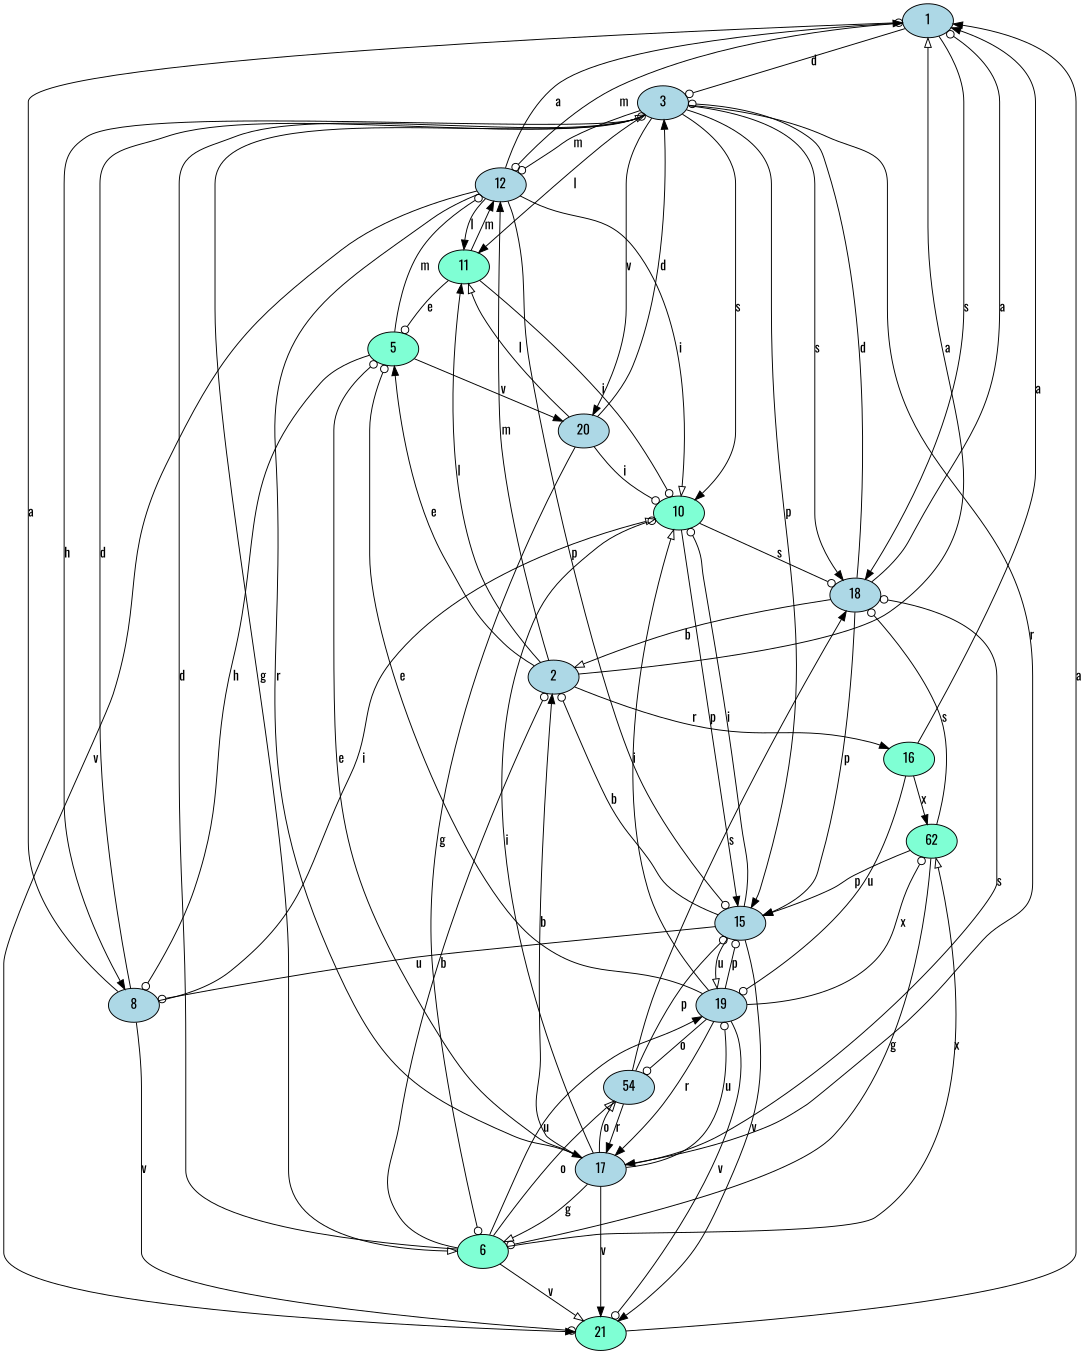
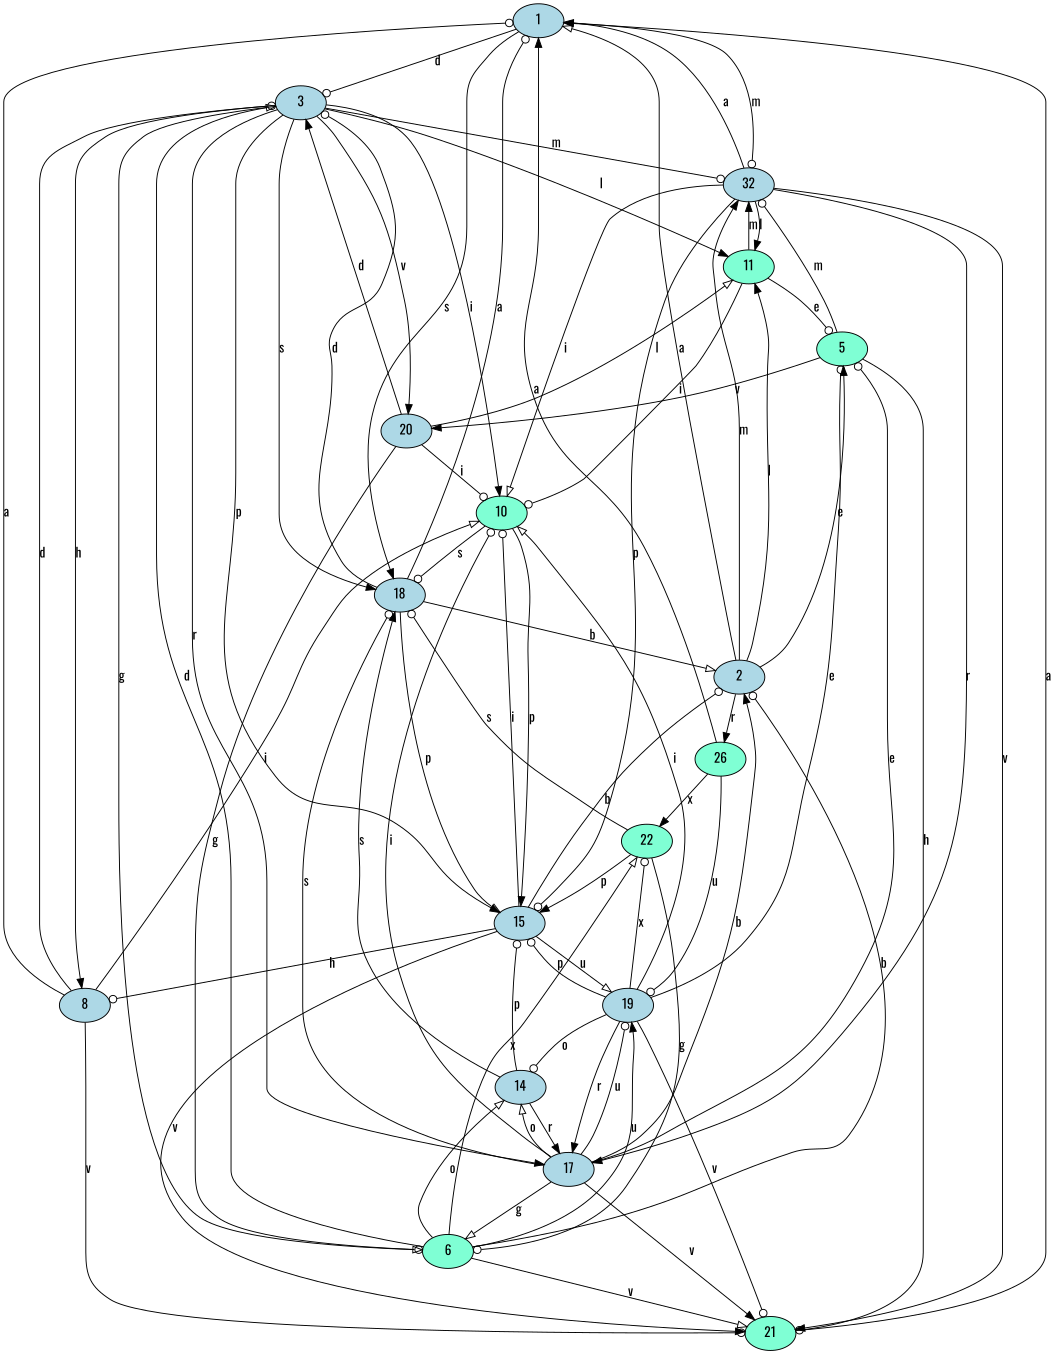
node "12": label "12" -> "32"
edge "3" -> "10": label "s" -> "i"
edge "5" -> "8": now "5" -> "21"
node "16": label "16" -> "26"
node "62": label "62" -> "22"
edge "15" -> "8": label "u" -> "h"
node "54": label "54" -> "14"
